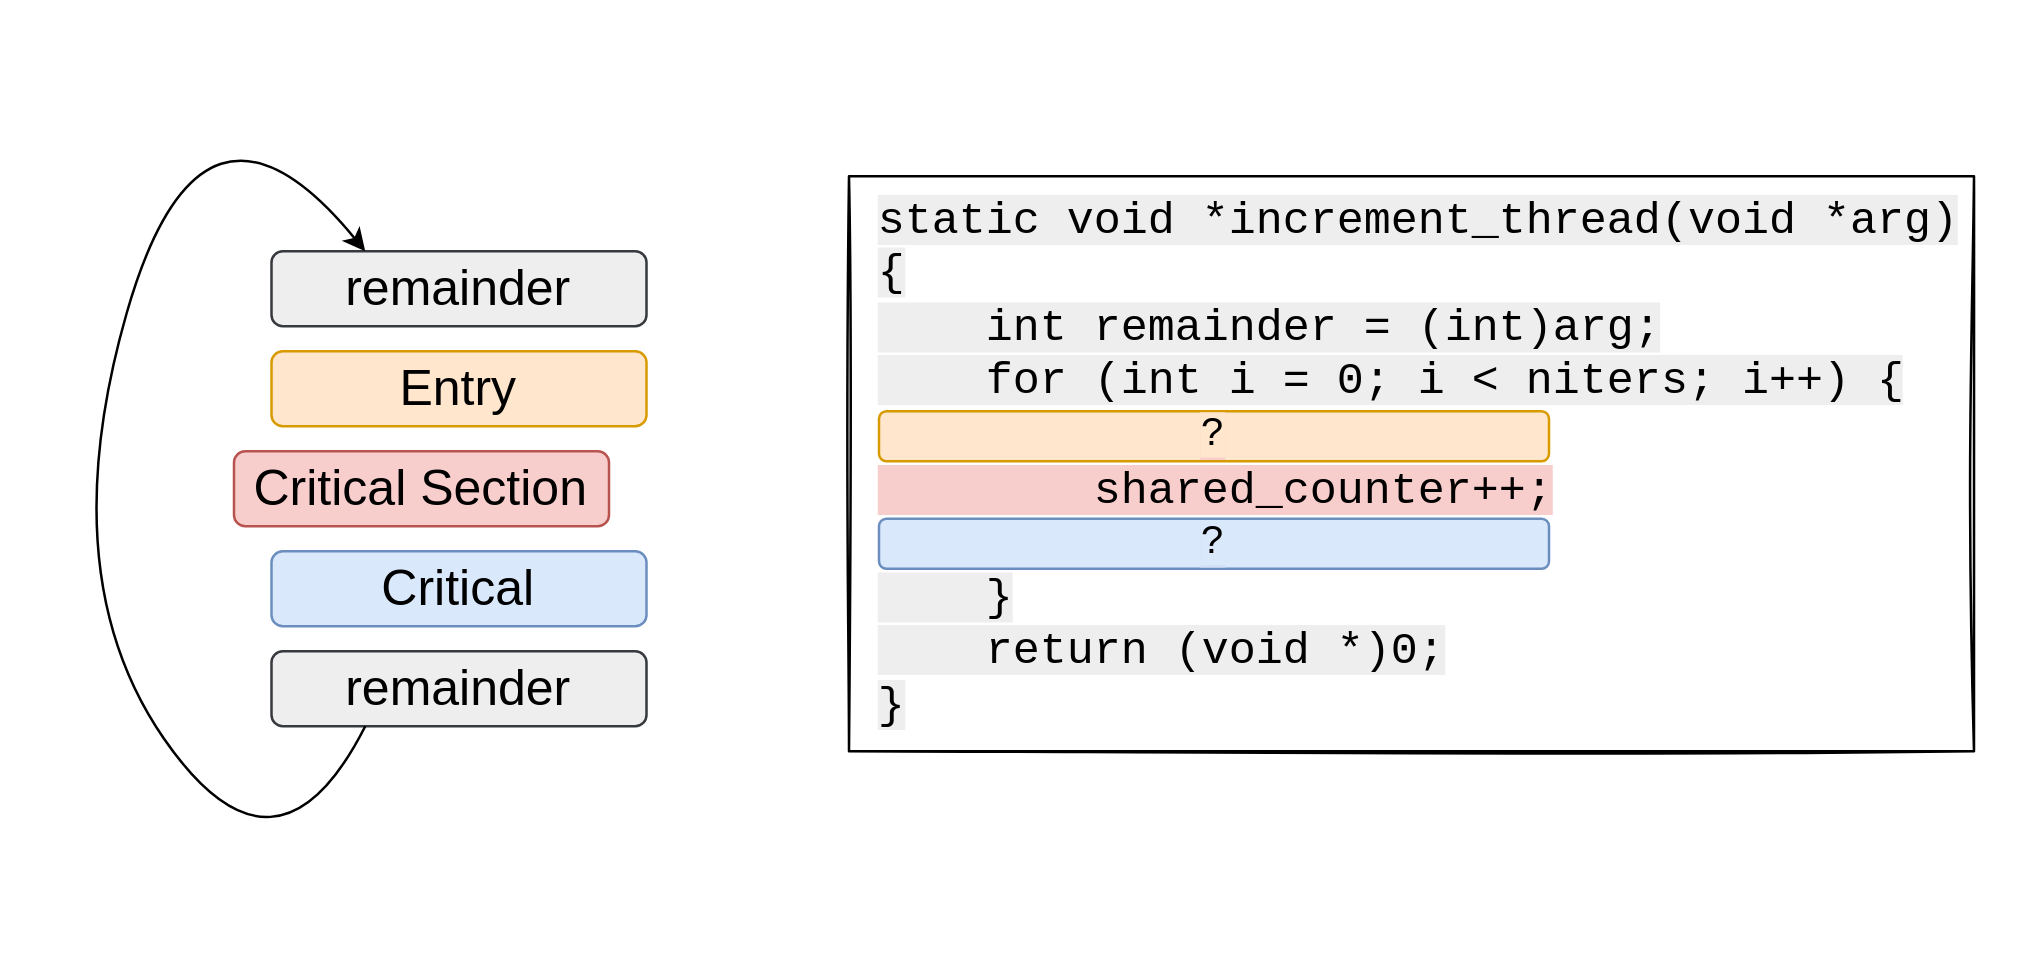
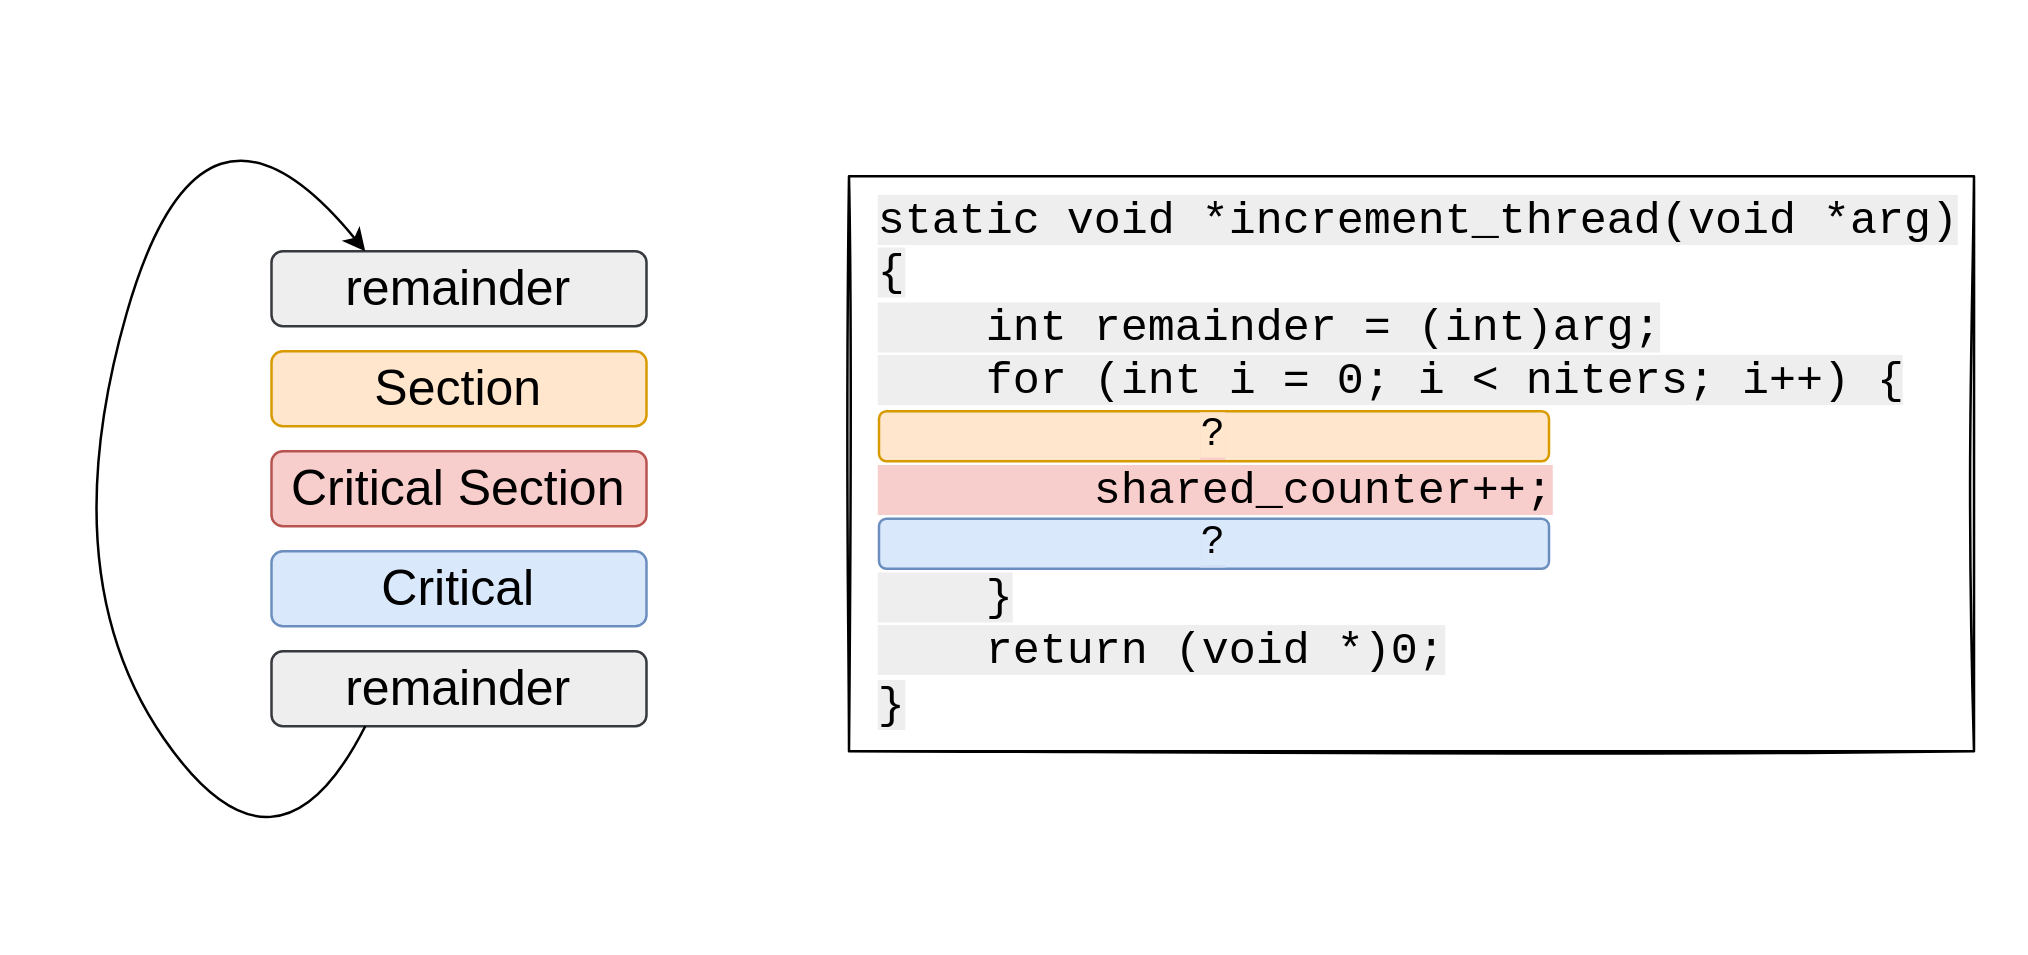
node "Entry": label "Entry" -> "Section"
node "Critical Section": moved (421, 489) -> (459, 489)
